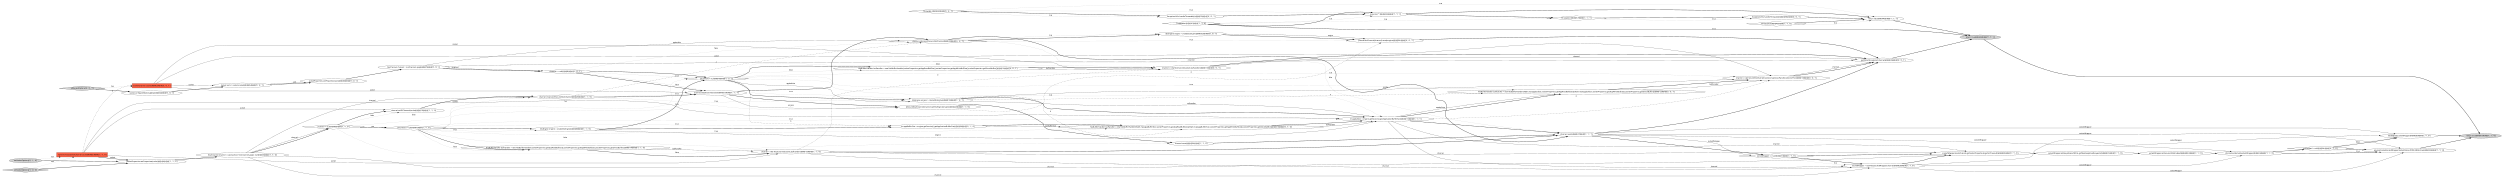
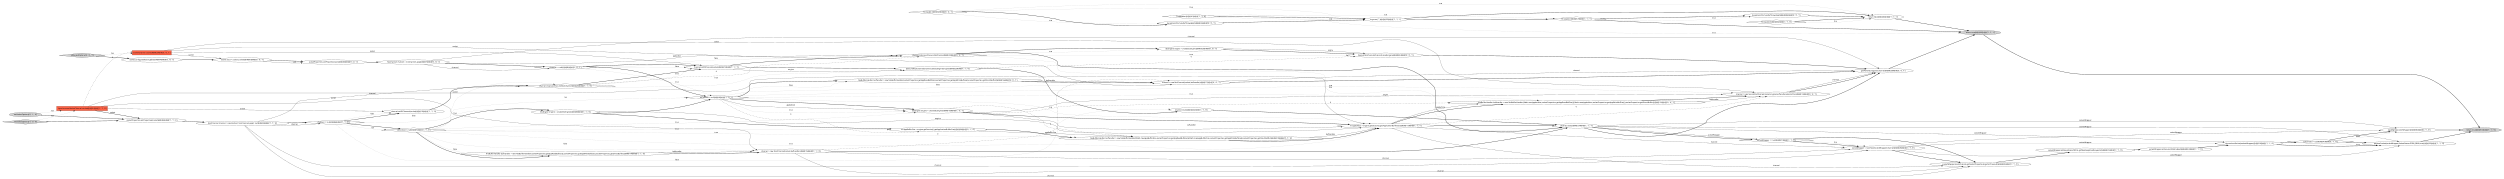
edge "Throwable tt@@@37@@@['1', '1', '1']" -> "return true@@@42@@@['1', '1', '1']": added
edge "Throwable t@@@41@@@['1', '1', '0']" -> "return true@@@42@@@['1', '1', '1']": style bold -> dotted
